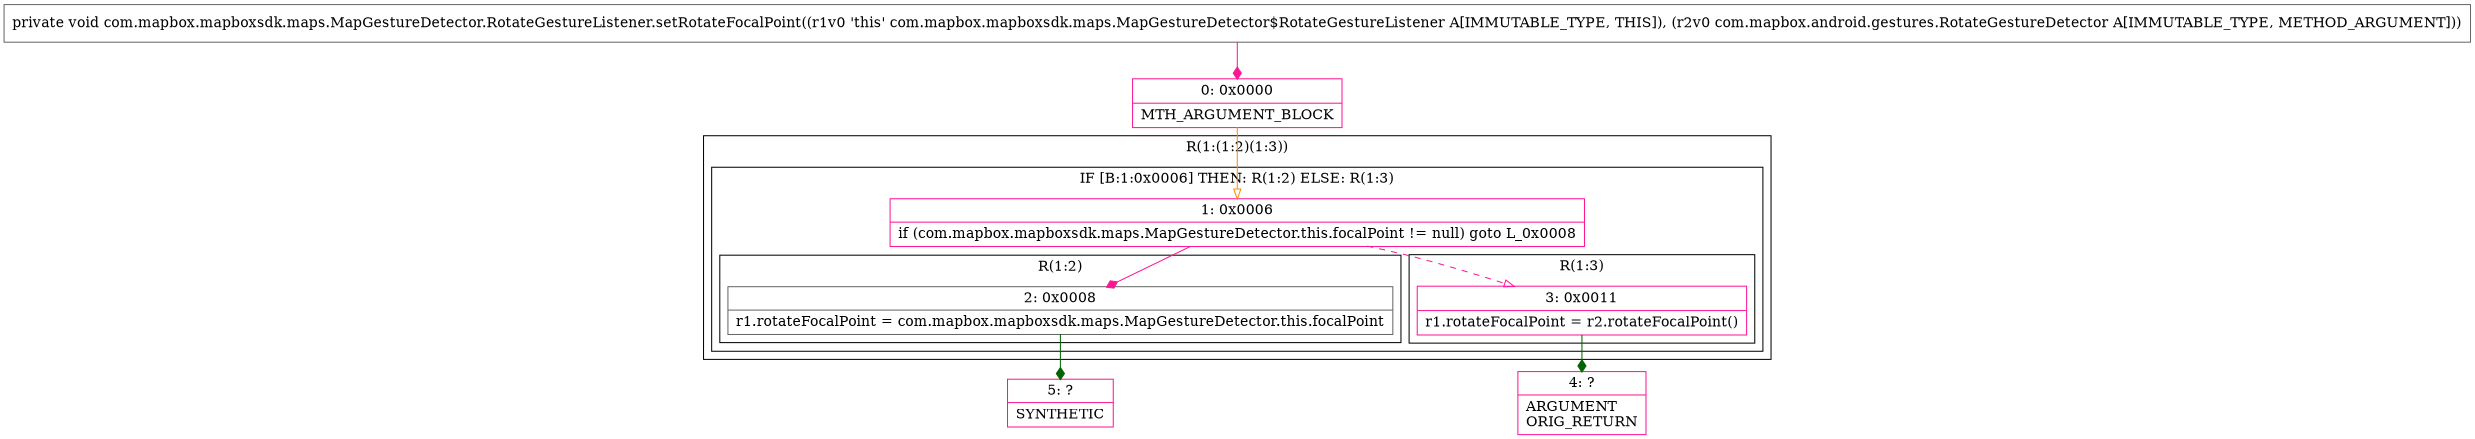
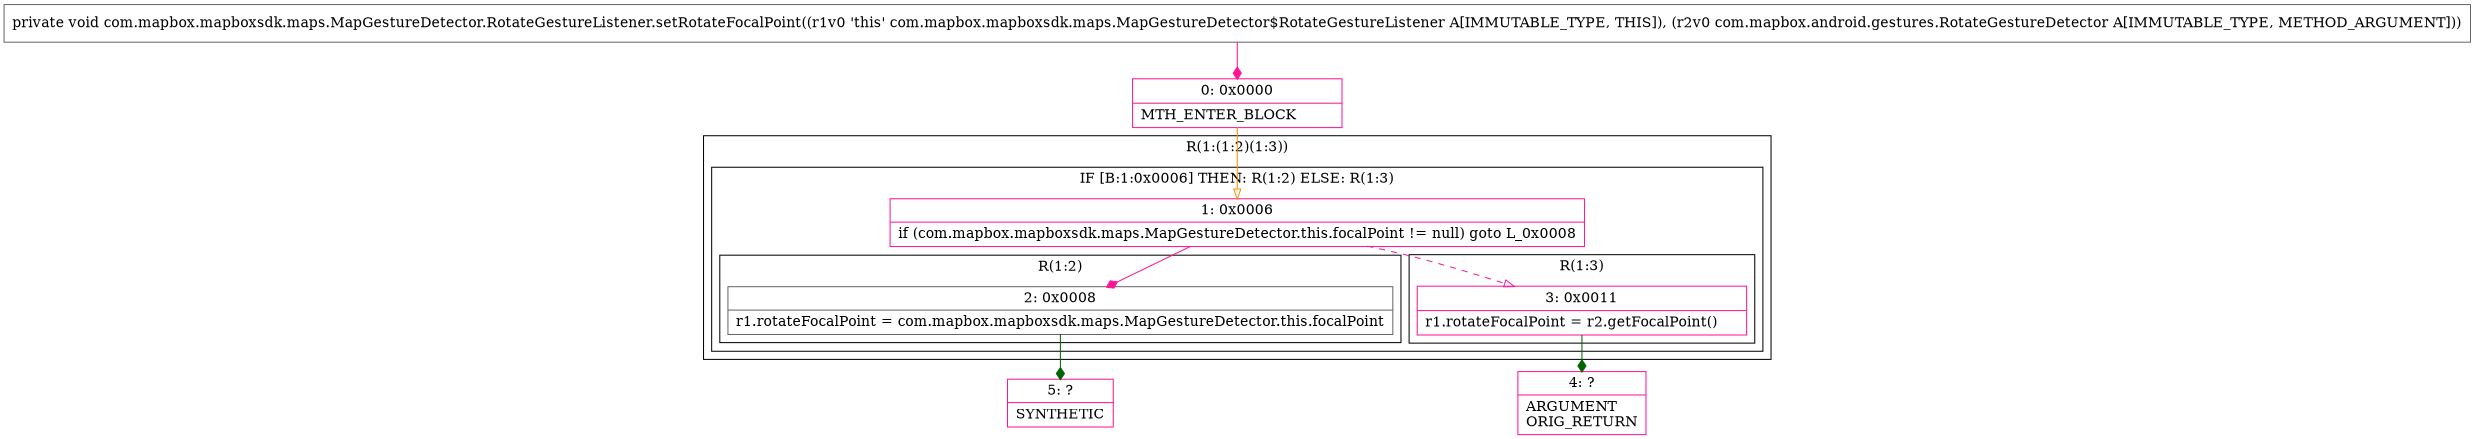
node "0: 0x0000": text "MTH_ARGUMENT_BLOCK" -> "MTH_ENTER_BLOCK"
node "3: 0x0011": text "r1.rotateFocalPoint = r2.rotateFocalPoint()" -> "r1.rotateFocalPoint = r2.getFocalPoint()"
